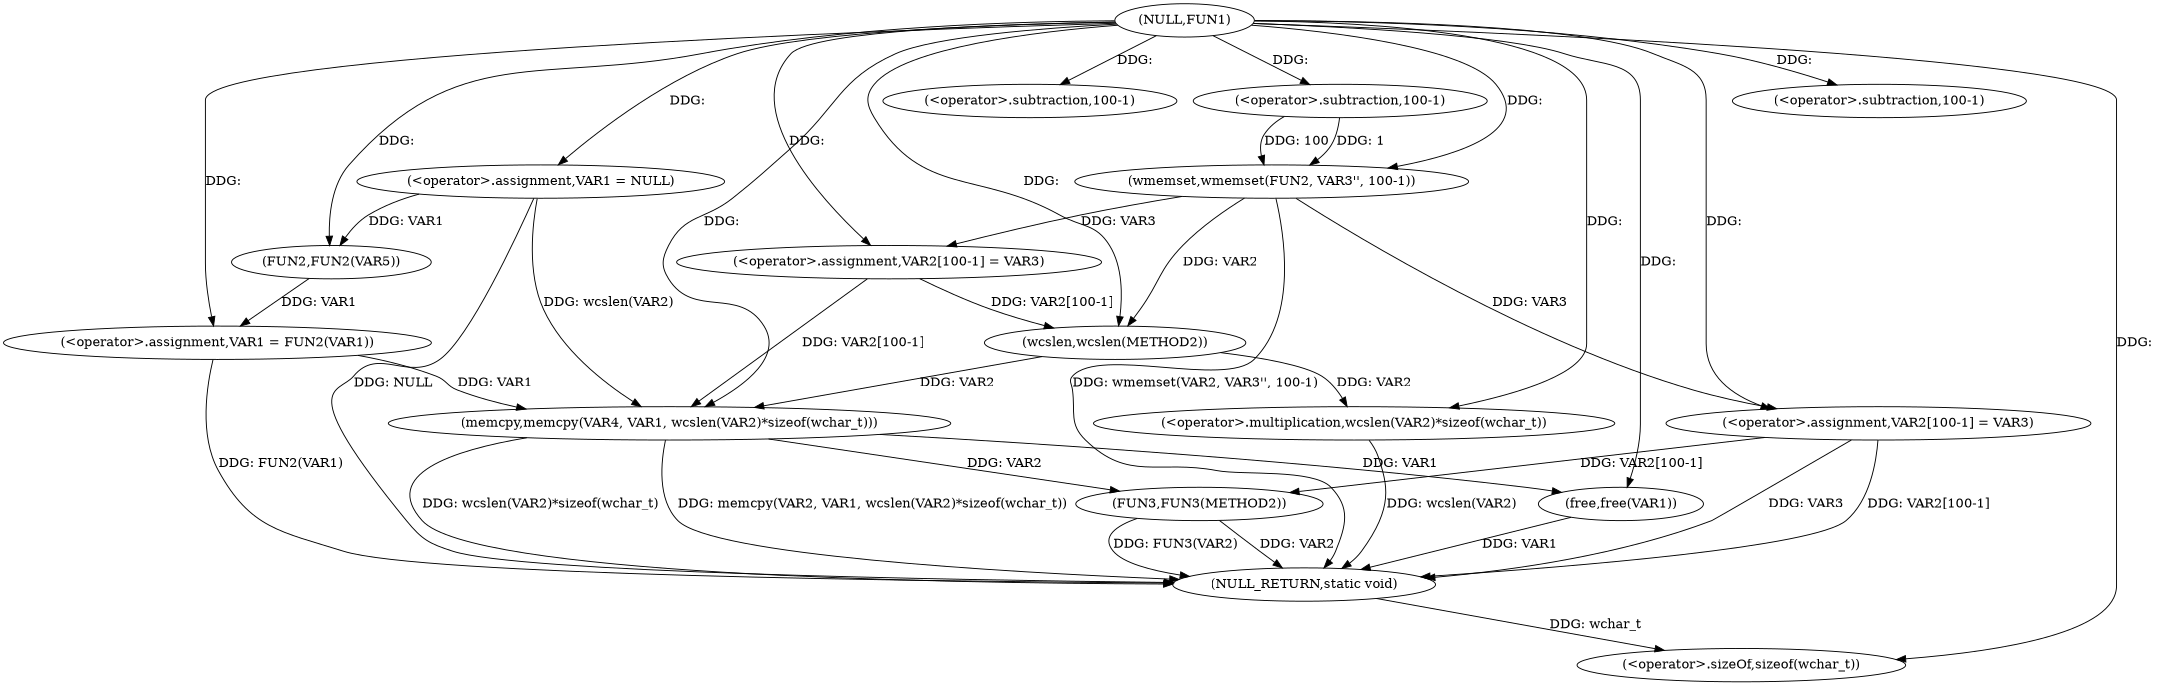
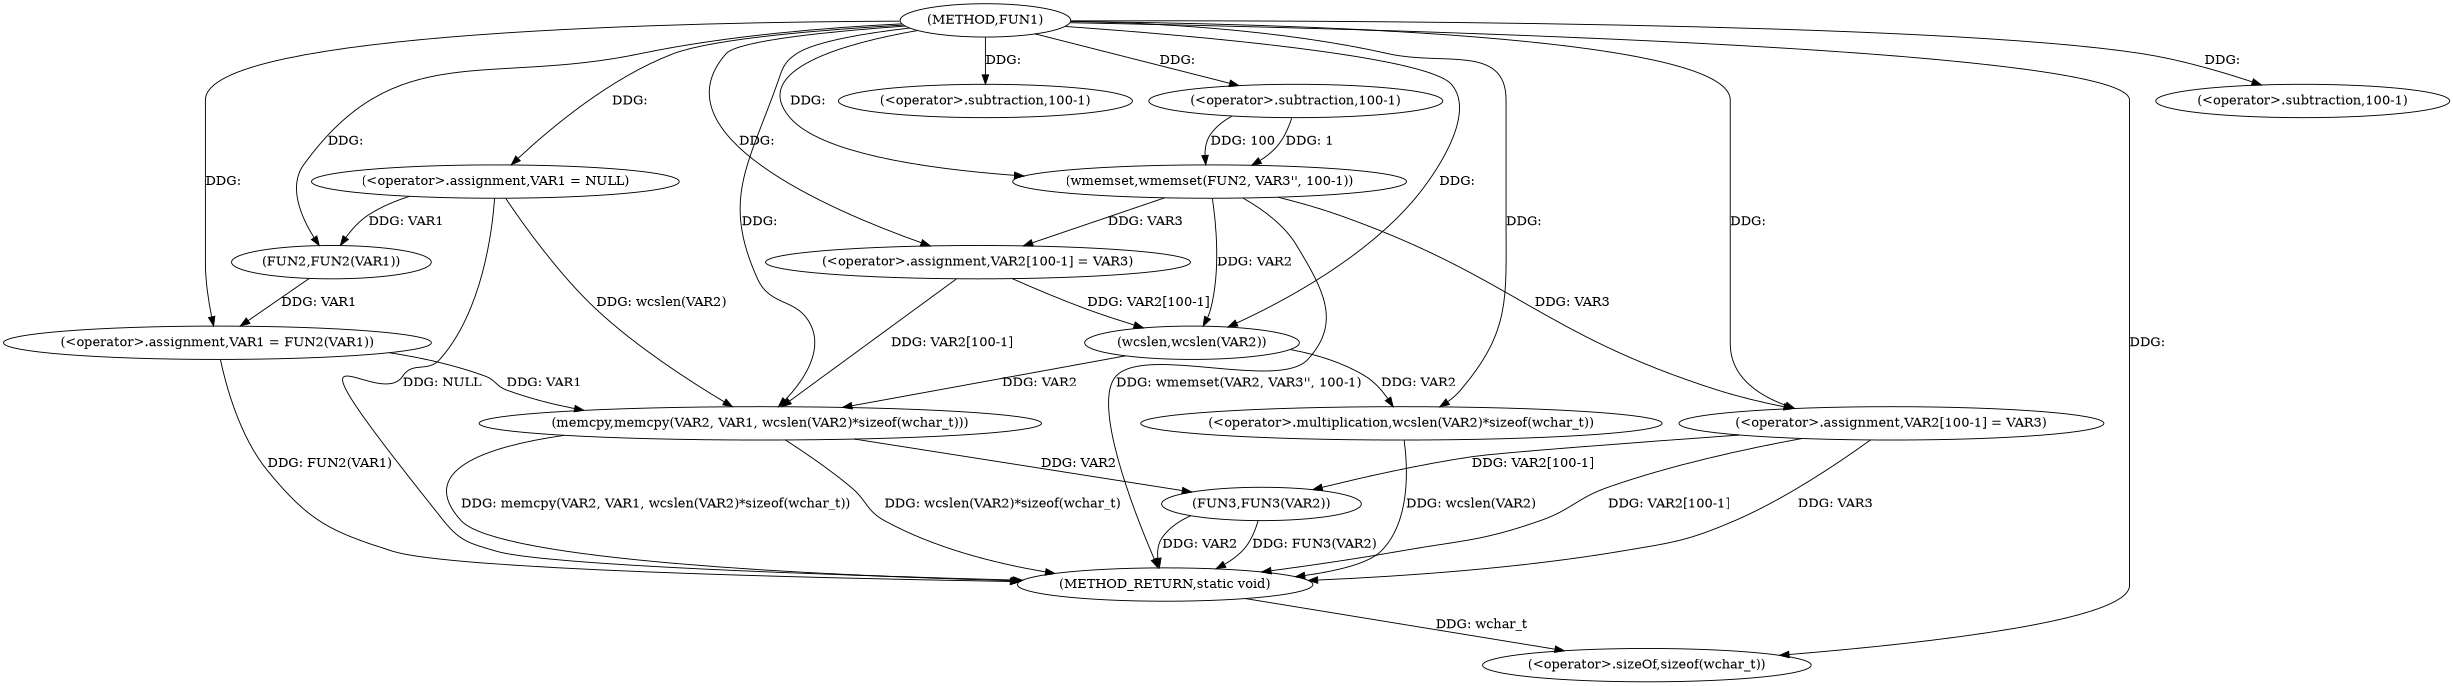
node "(NULL,FUN1)": label "(NULL,FUN1)" -> "(METHOD,FUN1)"
node "(FUN2,FUN2(VAR5))": label "(FUN2,FUN2(VAR5))" -> "(FUN2,FUN2(VAR1))"
node "(wcslen,wcslen(METHOD2))": label "(wcslen,wcslen(METHOD2))" -> "(wcslen,wcslen(VAR2))"
node "(memcpy,memcpy(VAR4, VAR1, wcslen(VAR2)*sizeof(wchar_t)))": label "(memcpy,memcpy(VAR4, VAR1, wcslen(VAR2)*sizeof(wchar_t)))" -> "(memcpy,memcpy(VAR2, VAR1, wcslen(VAR2)*sizeof(wchar_t)))"
node "(FUN3,FUN3(METHOD2))": label "(FUN3,FUN3(METHOD2))" -> "(FUN3,FUN3(VAR2))"
node "(free,free(VAR1))": removed
node "(NULL_RETURN,static void)": label "(NULL_RETURN,static void)" -> "(METHOD_RETURN,static void)"
